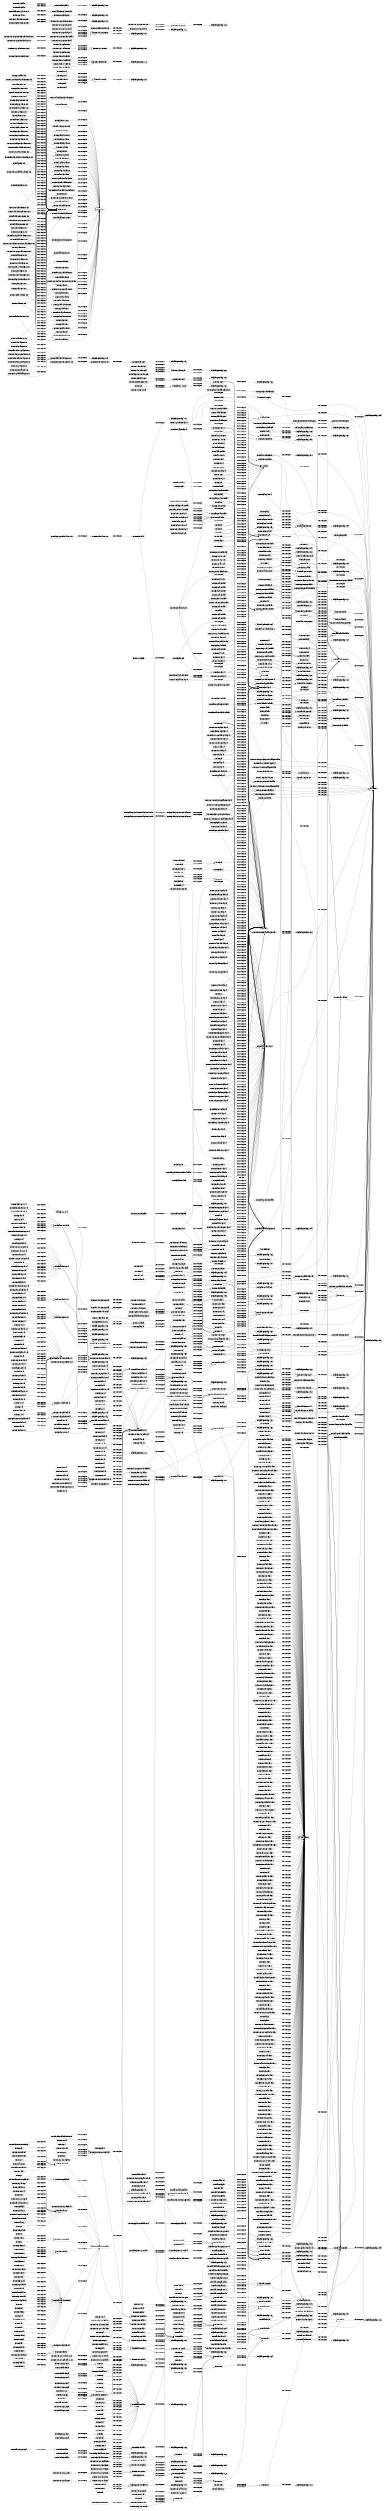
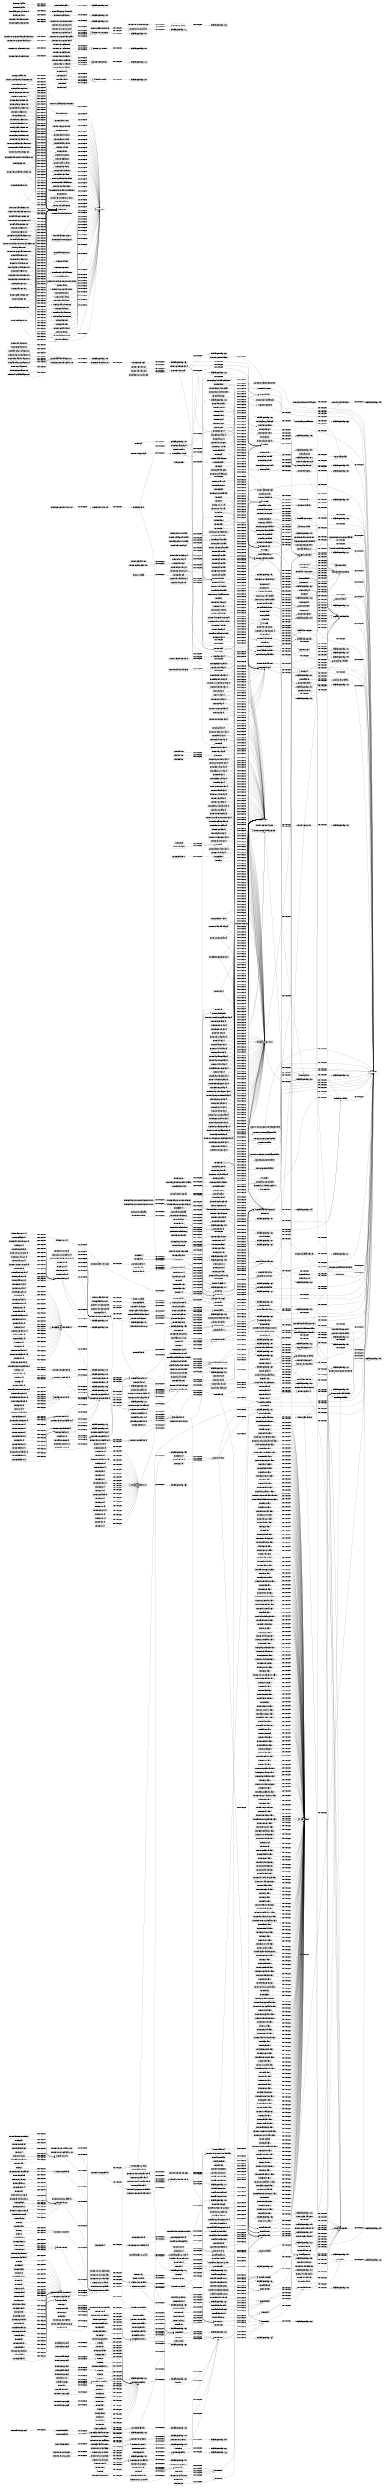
edge "ifc:IfcIonConcentrationMeasure" -> "expr:REAL": removed, label "rdfs:subClassOf"
edge "ifc:IfcMagneticFluxMeasure" -> "ifc:IfcDerivedMeasureValue": label "rdfs:rdfs" -> "rdfs:subClassOf"
node "ifc:IfcDiscreteAccessory": added
